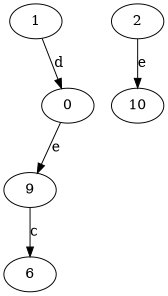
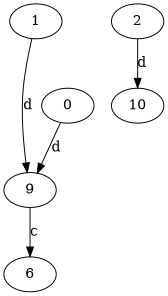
edge "1" -> "0": now "1" -> "9"
edge "2" -> "10": label "e" -> "d"
edge "0" -> "9": label "e" -> "d"
